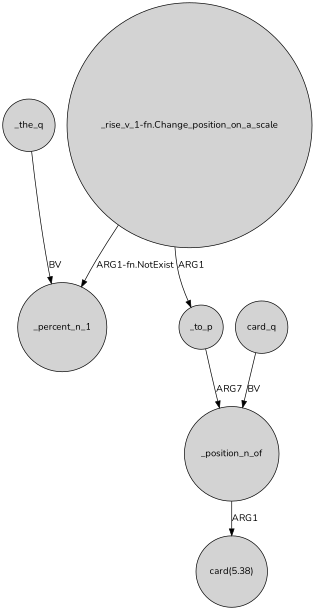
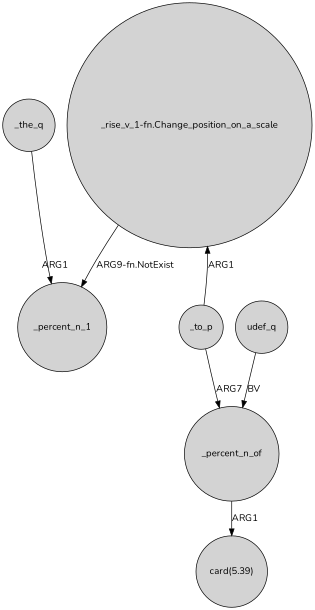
edge "_the_q" -> "_percent_n_1": label "BV" -> "ARG1"
edge "_rise_v_1-fn.Change_position_on_a_scale" -> "_percent_n_1": label "ARG1-fn.NotExist" -> "ARG9-fn.NotExist"
edge "_rise_v_1-fn.Change_position_on_a_scale" -> "_to_p": reversed
node "card_q": label "card_q" -> "udef_q"
node "_position_n_of": label "_position_n_of" -> "_percent_n_of"
node "card(5.38)": label "card(5.38)" -> "card(5.39)"
